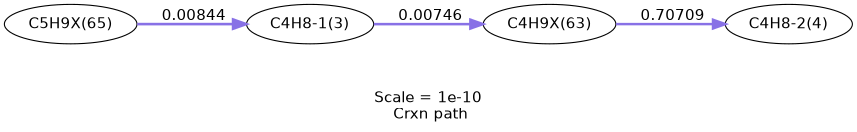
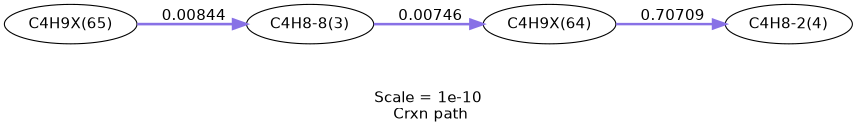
node "C5H9X(65)": label "C5H9X(65)" -> "C4H9X(65)"
node "C4H8-1(3)": label "C4H8-1(3)" -> "C4H8-8(3)"
node "C4H9X(63)": label "C4H9X(63)" -> "C4H9X(64)"
